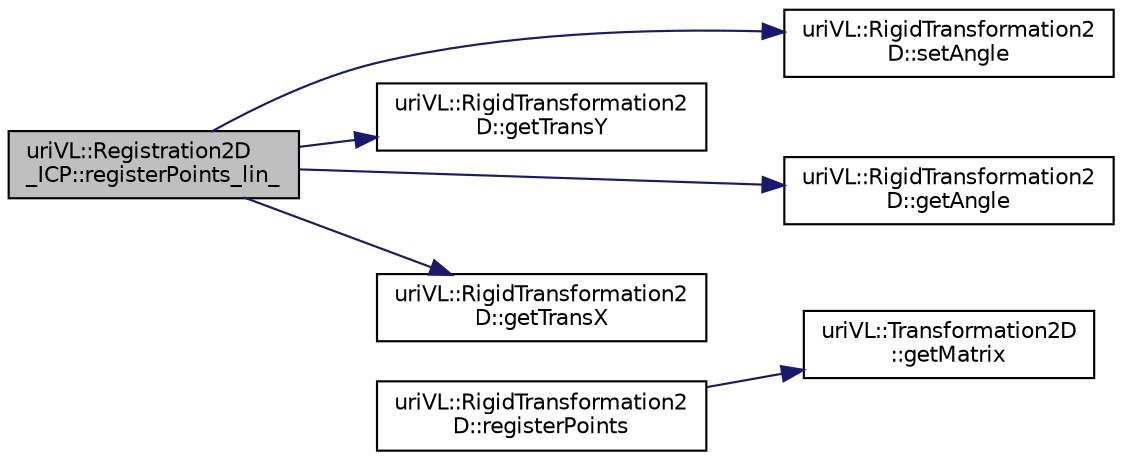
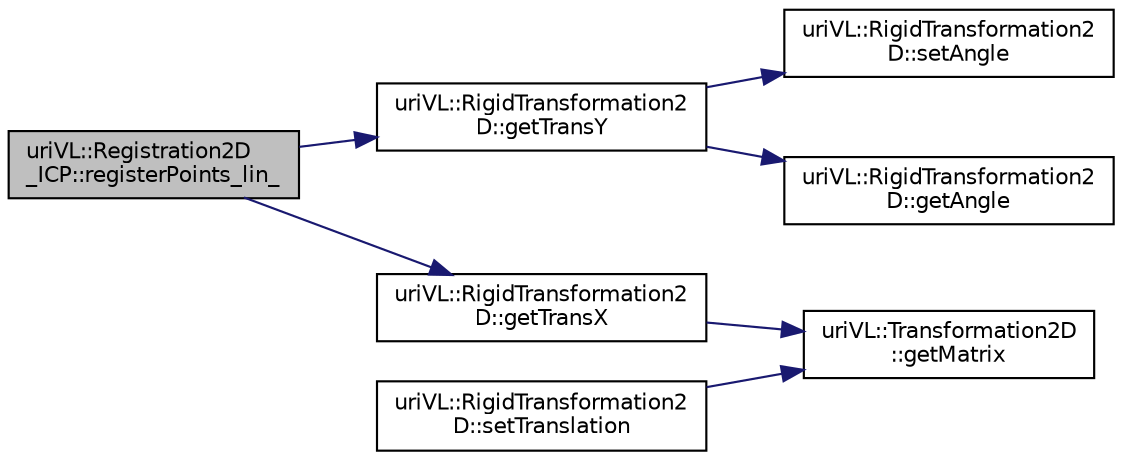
edge "uriVL::Registration2D _ICP::registerPoints_lin_" -> "uriVL::RigidTransformation2 D::setAngle": now "uriVL::RigidTransformation2 D::getTransY" -> "uriVL::RigidTransformation2 D::setAngle"
edge "uriVL::Registration2D _ICP::registerPoints_lin_" -> "uriVL::RigidTransformation2 D::getAngle": now "uriVL::RigidTransformation2 D::getTransY" -> "uriVL::RigidTransformation2 D::getAngle"
edge "uriVL::RigidTransformation2 D::getTransX" -> "uriVL::Transformation2D ::getMatrix": added
node "uriVL::RigidTransformation2 D::registerPoints": label "uriVL::RigidTransformation2 D::registerPoints" -> "uriVL::RigidTransformation2 D::setTranslation"
